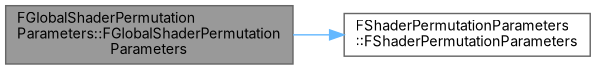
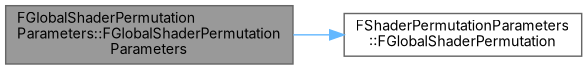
node "FShaderPermutationParameters ::FShaderPermutationParameters": label "FShaderPermutationParameters ::FShaderPermutationParameters" -> "FShaderPermutationParameters ::FGlobalShaderPermutation"
